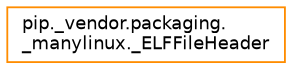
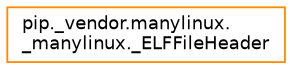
node "pip._vendor.packaging. _manylinux._ELFFileHeader": label "pip._vendor.packaging. _manylinux._ELFFileHeader" -> "pip._vendor.manylinux. _manylinux._ELFFileHeader"
